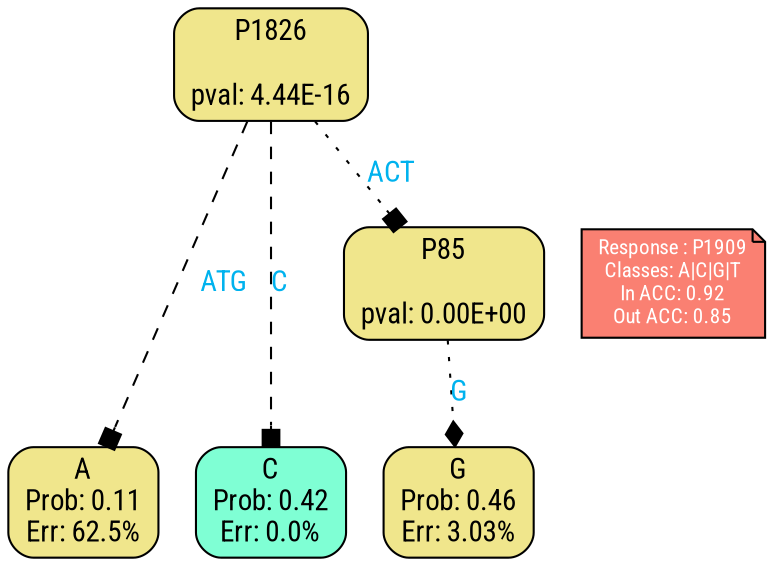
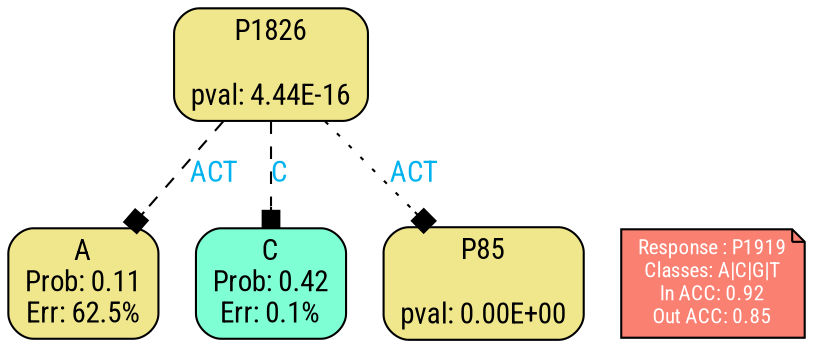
edge "P1826 pval: 4.44E-16" -> "A Prob: 0.11 Err: 62.5%": label "ATG" -> "ACT"
node "Response : P1909 Classes: A|C|G|T In ACC: 0.92 Out ACC: 0.85": label "Response : P1909 Classes: A|C|G|T In ACC: 0.92 Out ACC: 0.85" -> "Response : P1919 Classes: A|C|G|T In ACC: 0.92 Out ACC: 0.85"
node "C Prob: 0.42 Err: 0.0%": label "C Prob: 0.42 Err: 0.0%" -> "C Prob: 0.42 Err: 0.1%"
node "G Prob: 0.46 Err: 3.03%": removed
